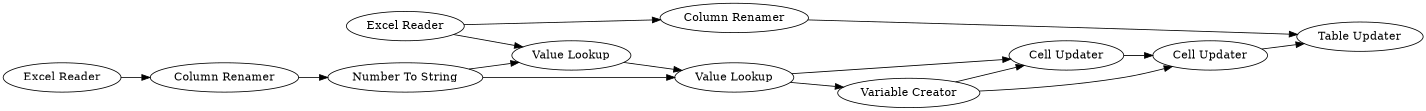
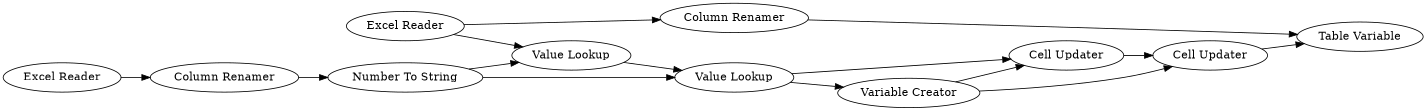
node "Table Updater": label "Table Updater" -> "Table Variable"
